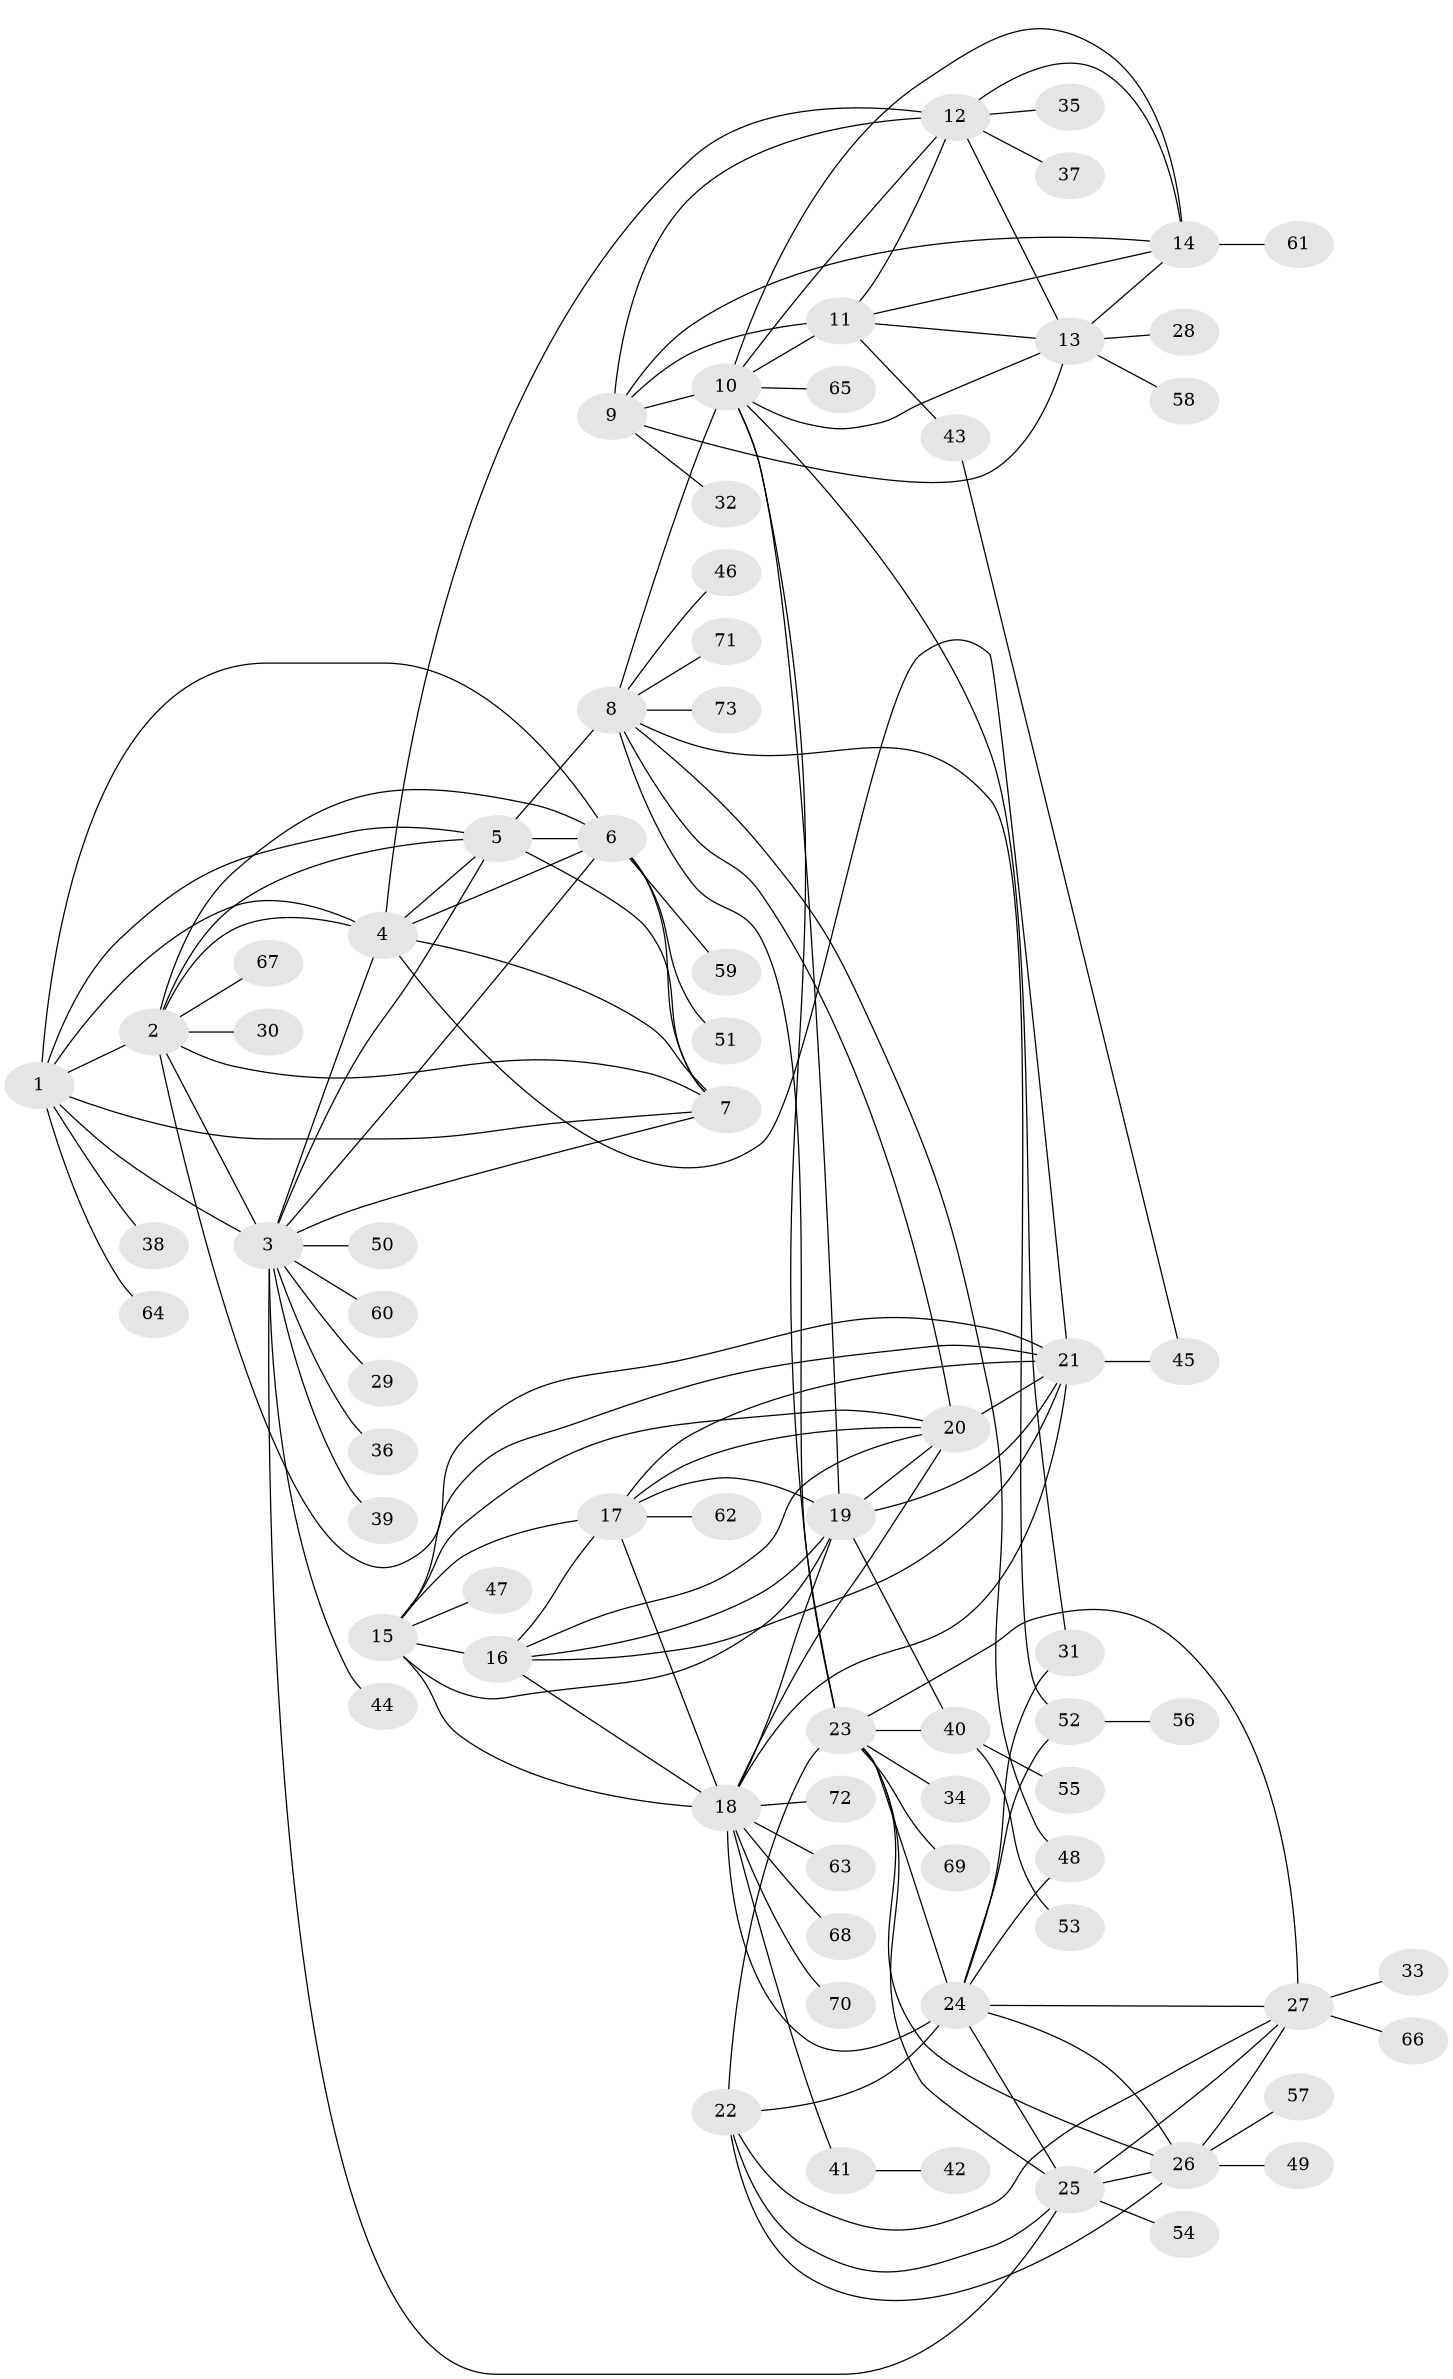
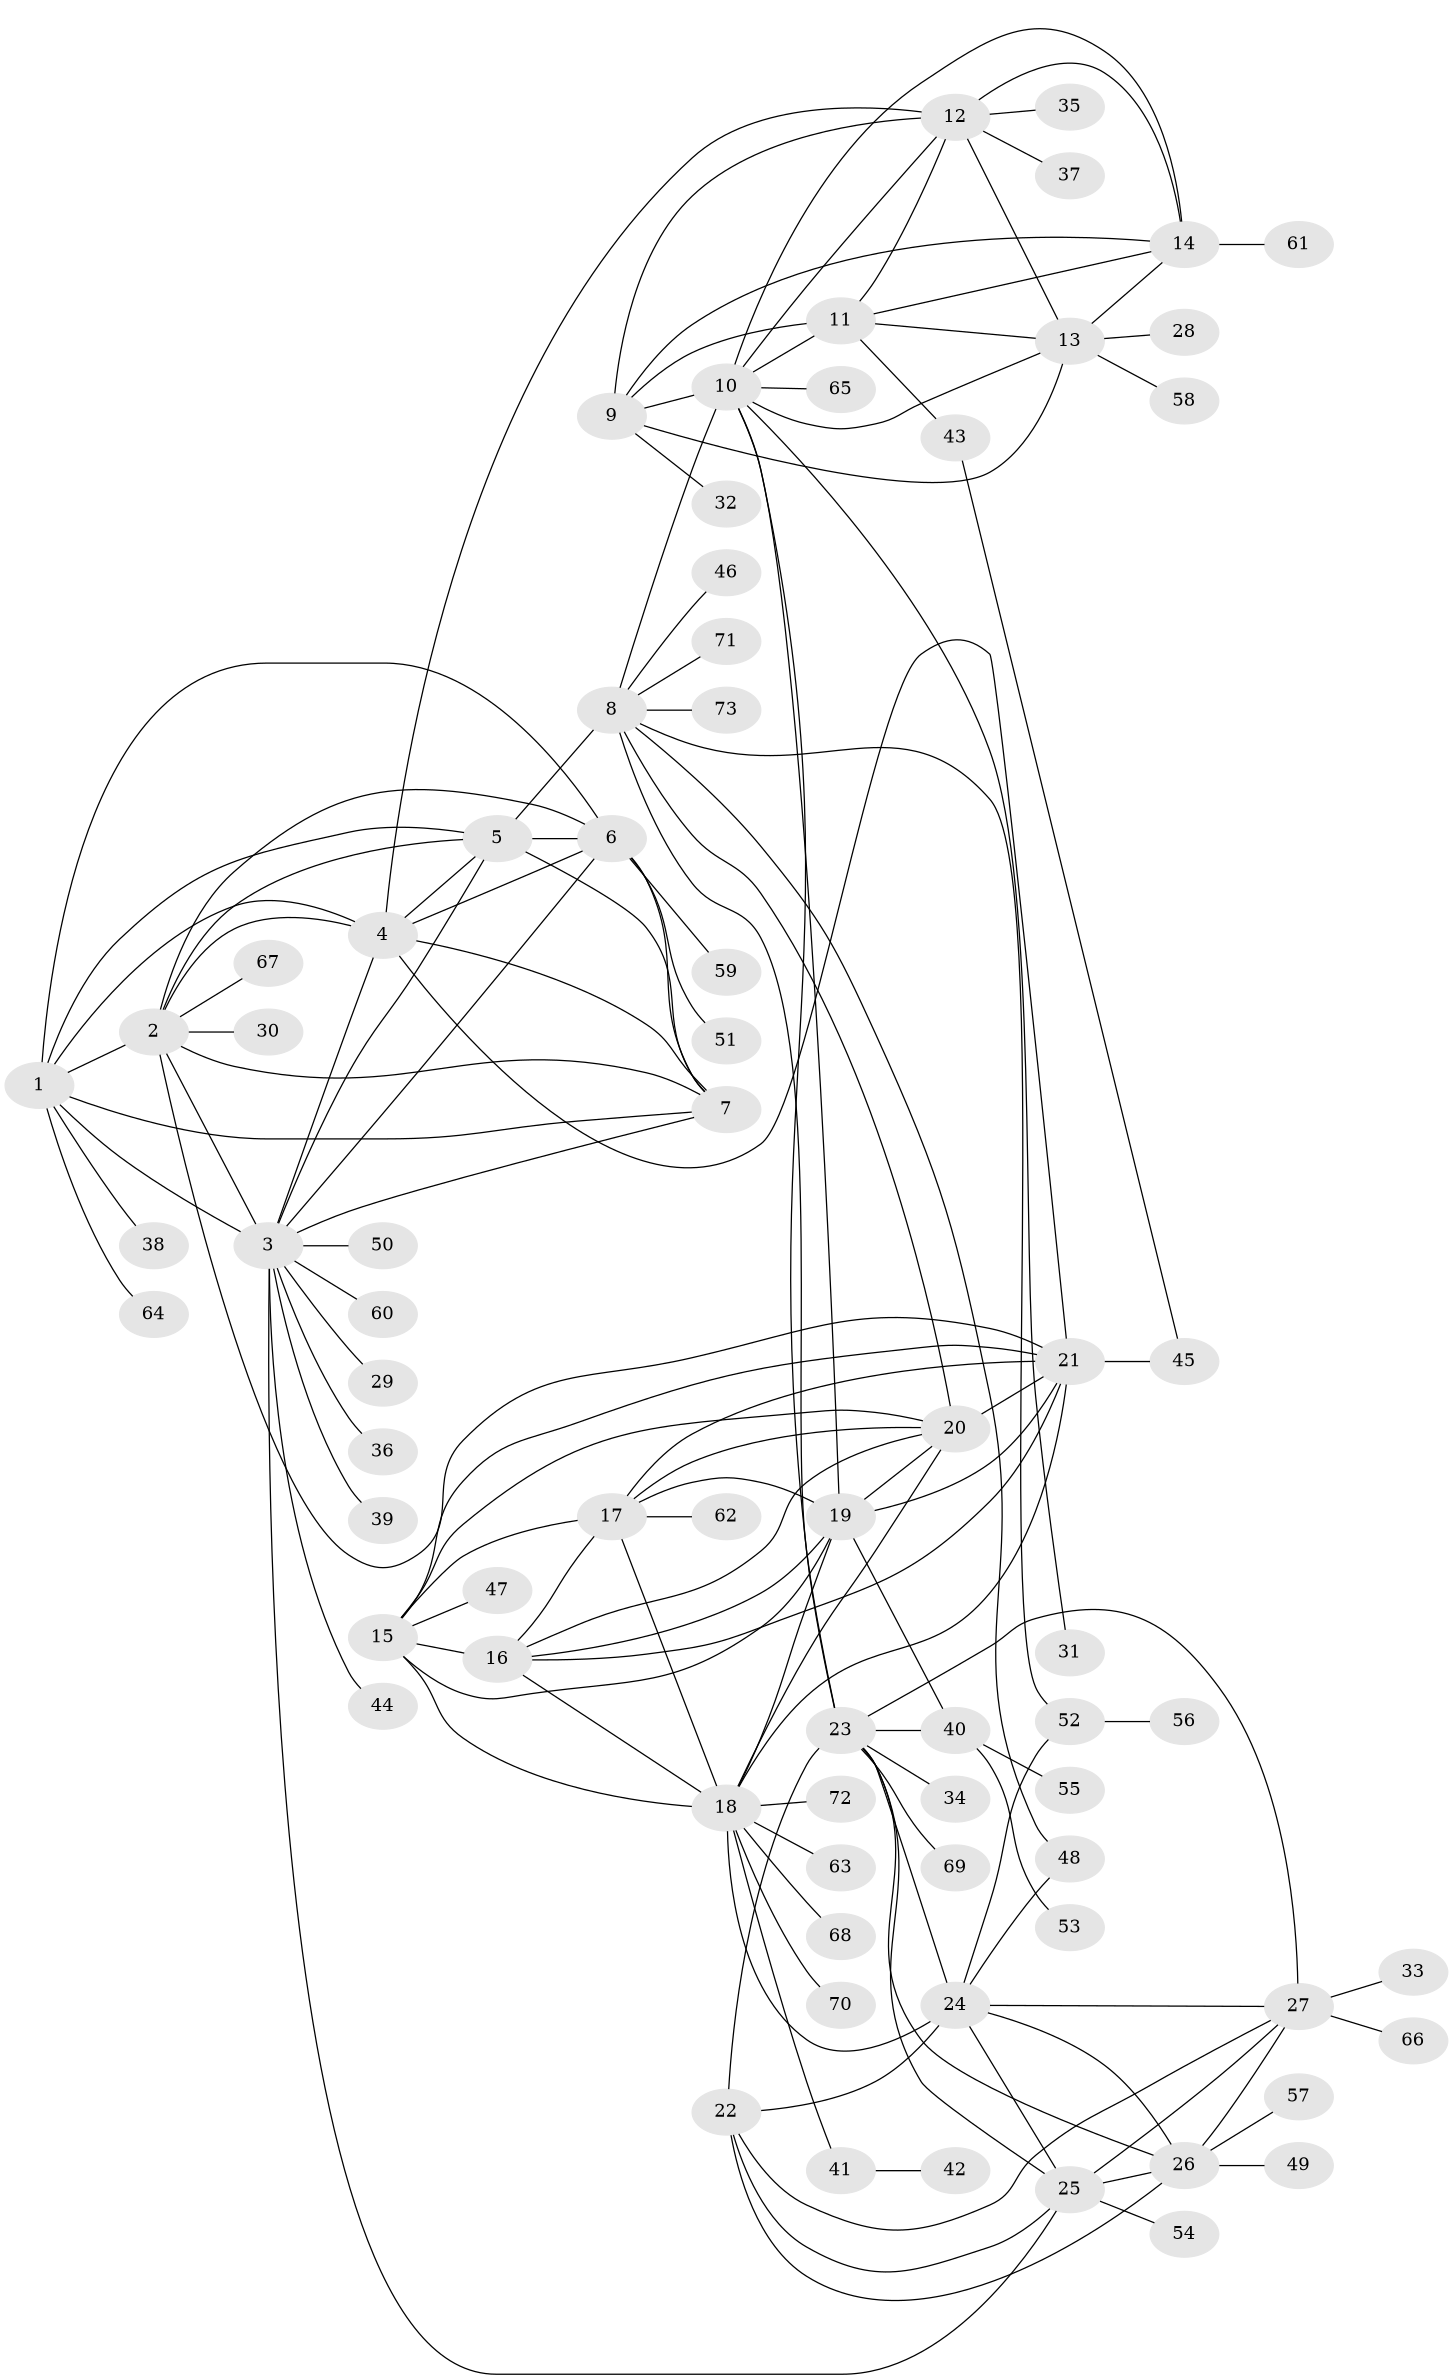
edge "31" -- "24": removed
